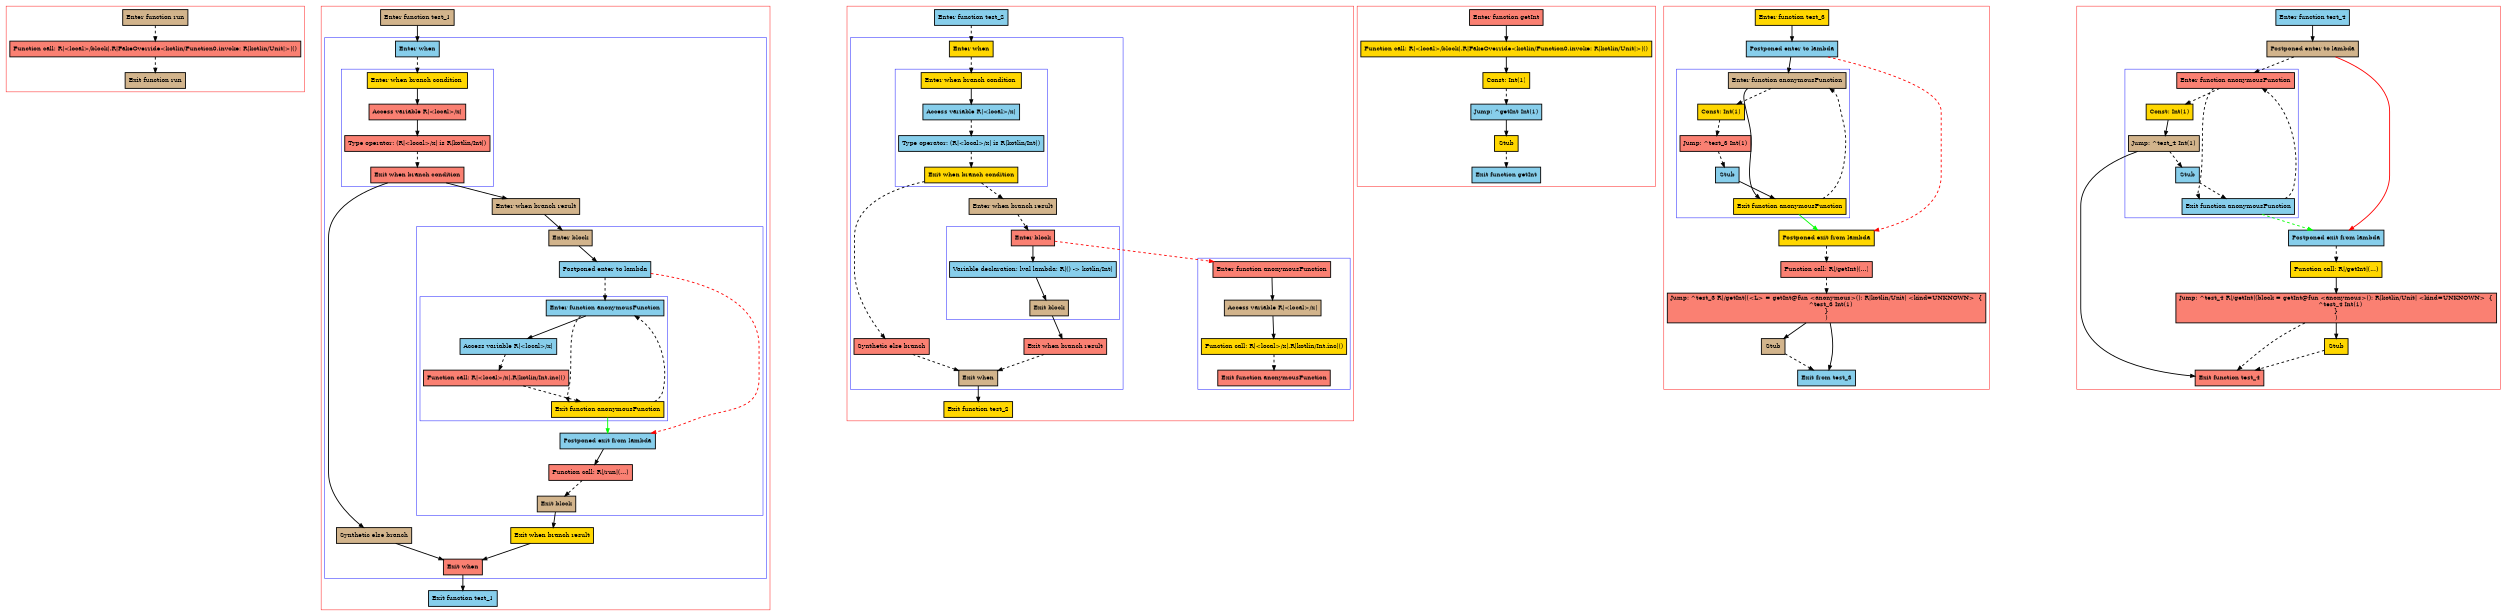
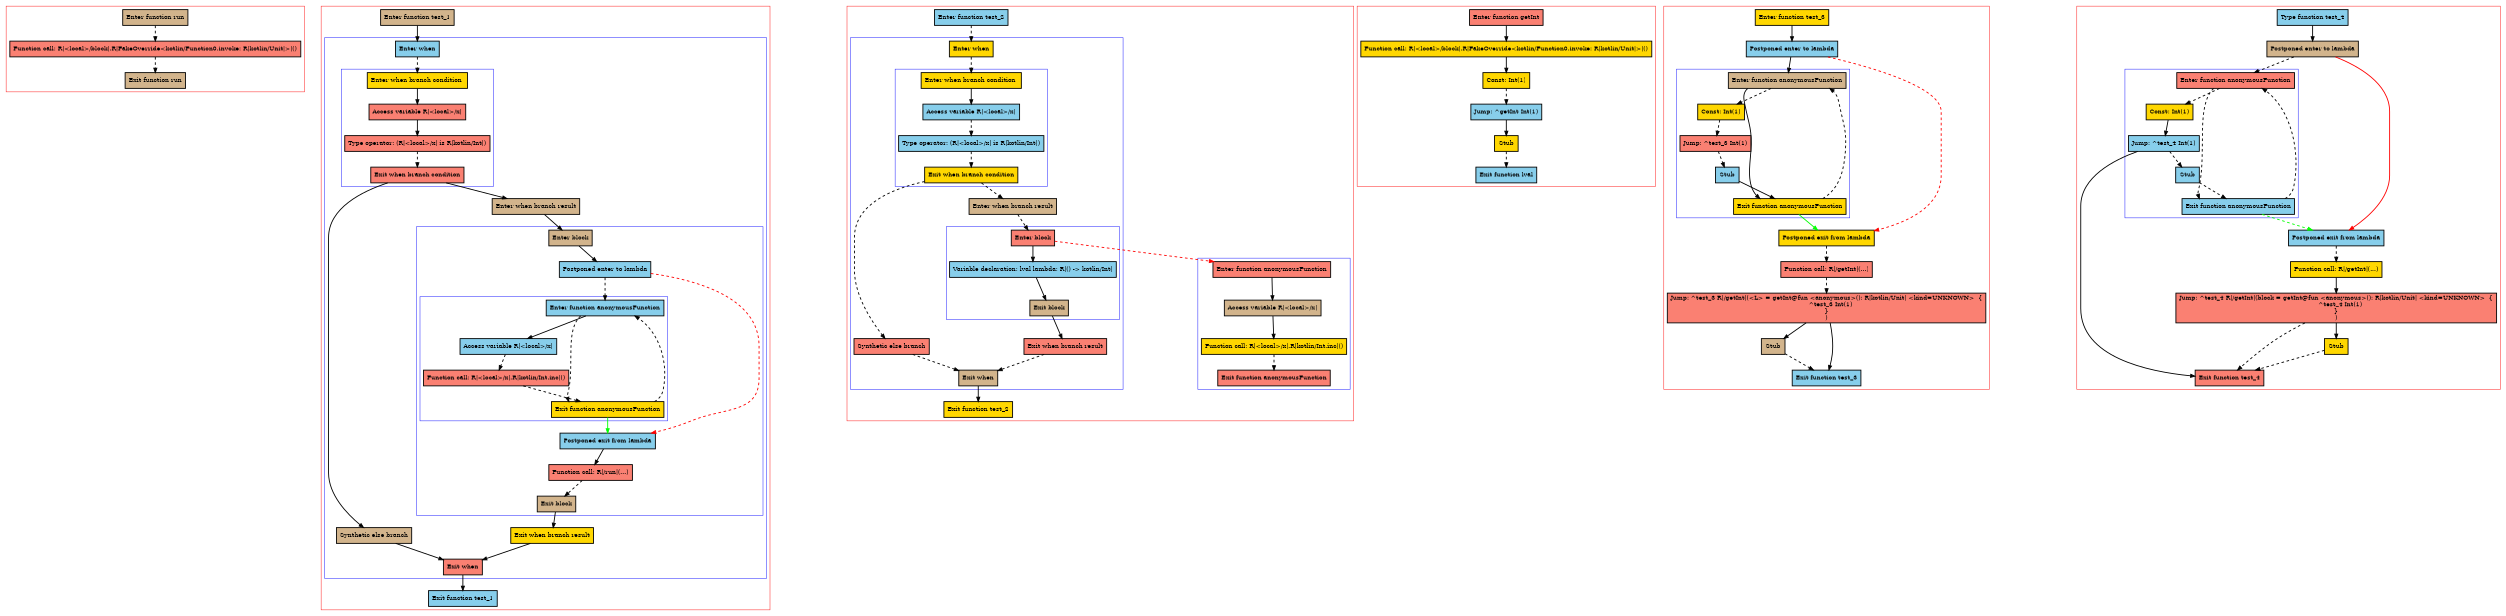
node "Enter function test_4": label "Enter function test_4" -> "Type function test_4"
node "Jump: ^test_4 Int(1)": fillcolor tan -> skyblue
node "Exit function getInt": label "Exit function getInt" -> "Exit function lval"
node "Exit from test_3": label "Exit from test_3" -> "Exit function test_3"
